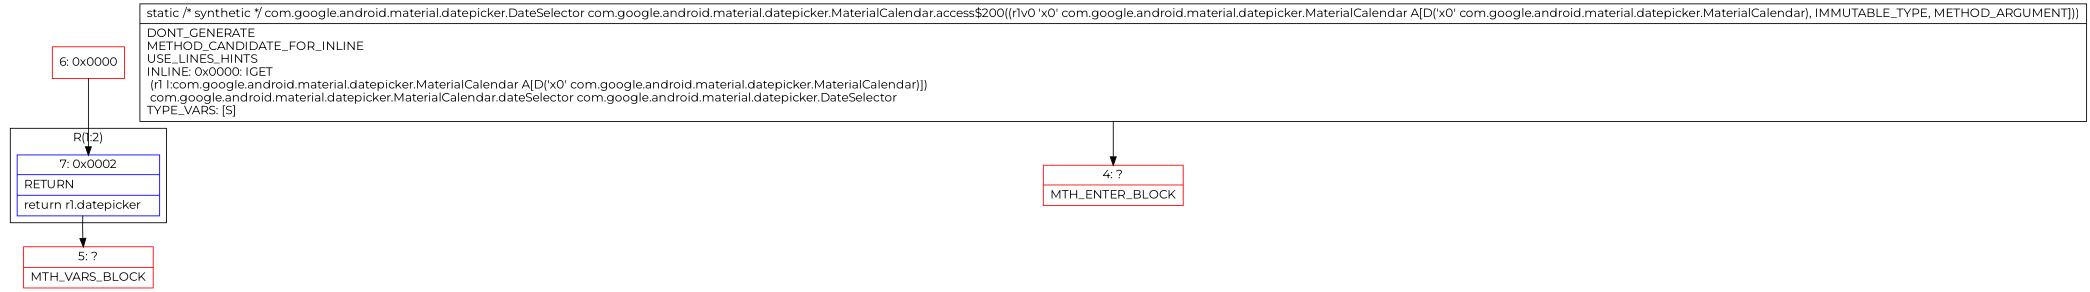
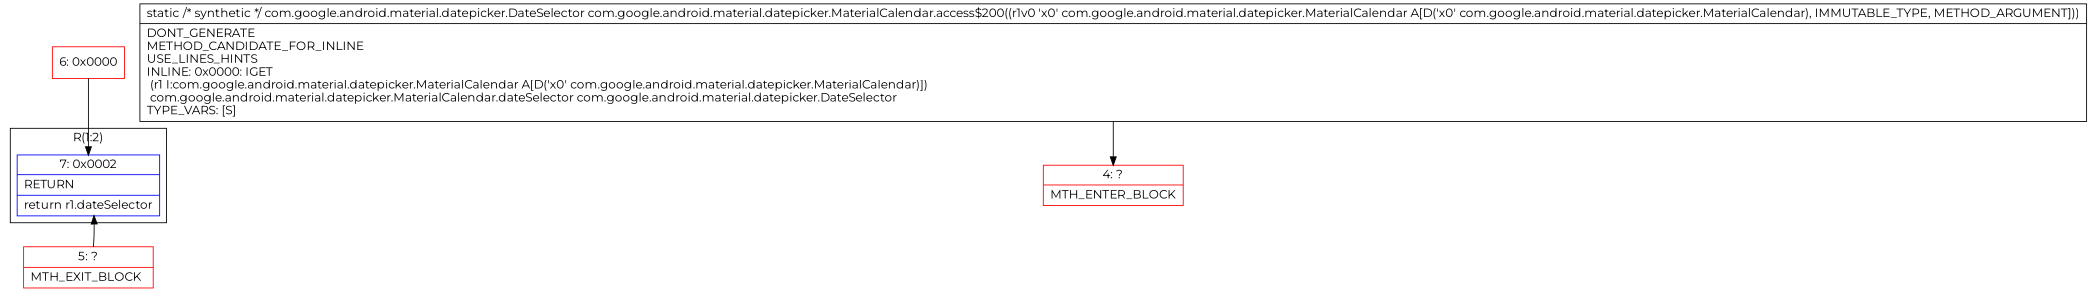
node "7: 0x0002": text "return r1.datepicker" -> "return r1.dateSelector"
edge "7: 0x0002" -> "5: ?": reversed
node "5: ?": text "MTH_VARS_BLOCK" -> "MTH_EXIT_BLOCK"
